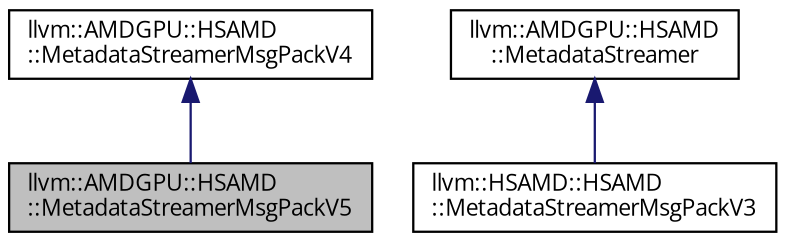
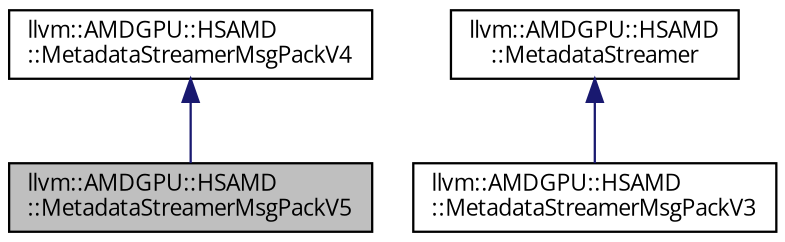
node "llvm::HSAMD::HSAMD ::MetadataStreamerMsgPackV3": label "llvm::HSAMD::HSAMD ::MetadataStreamerMsgPackV3" -> "llvm::AMDGPU::HSAMD ::MetadataStreamerMsgPackV3"
